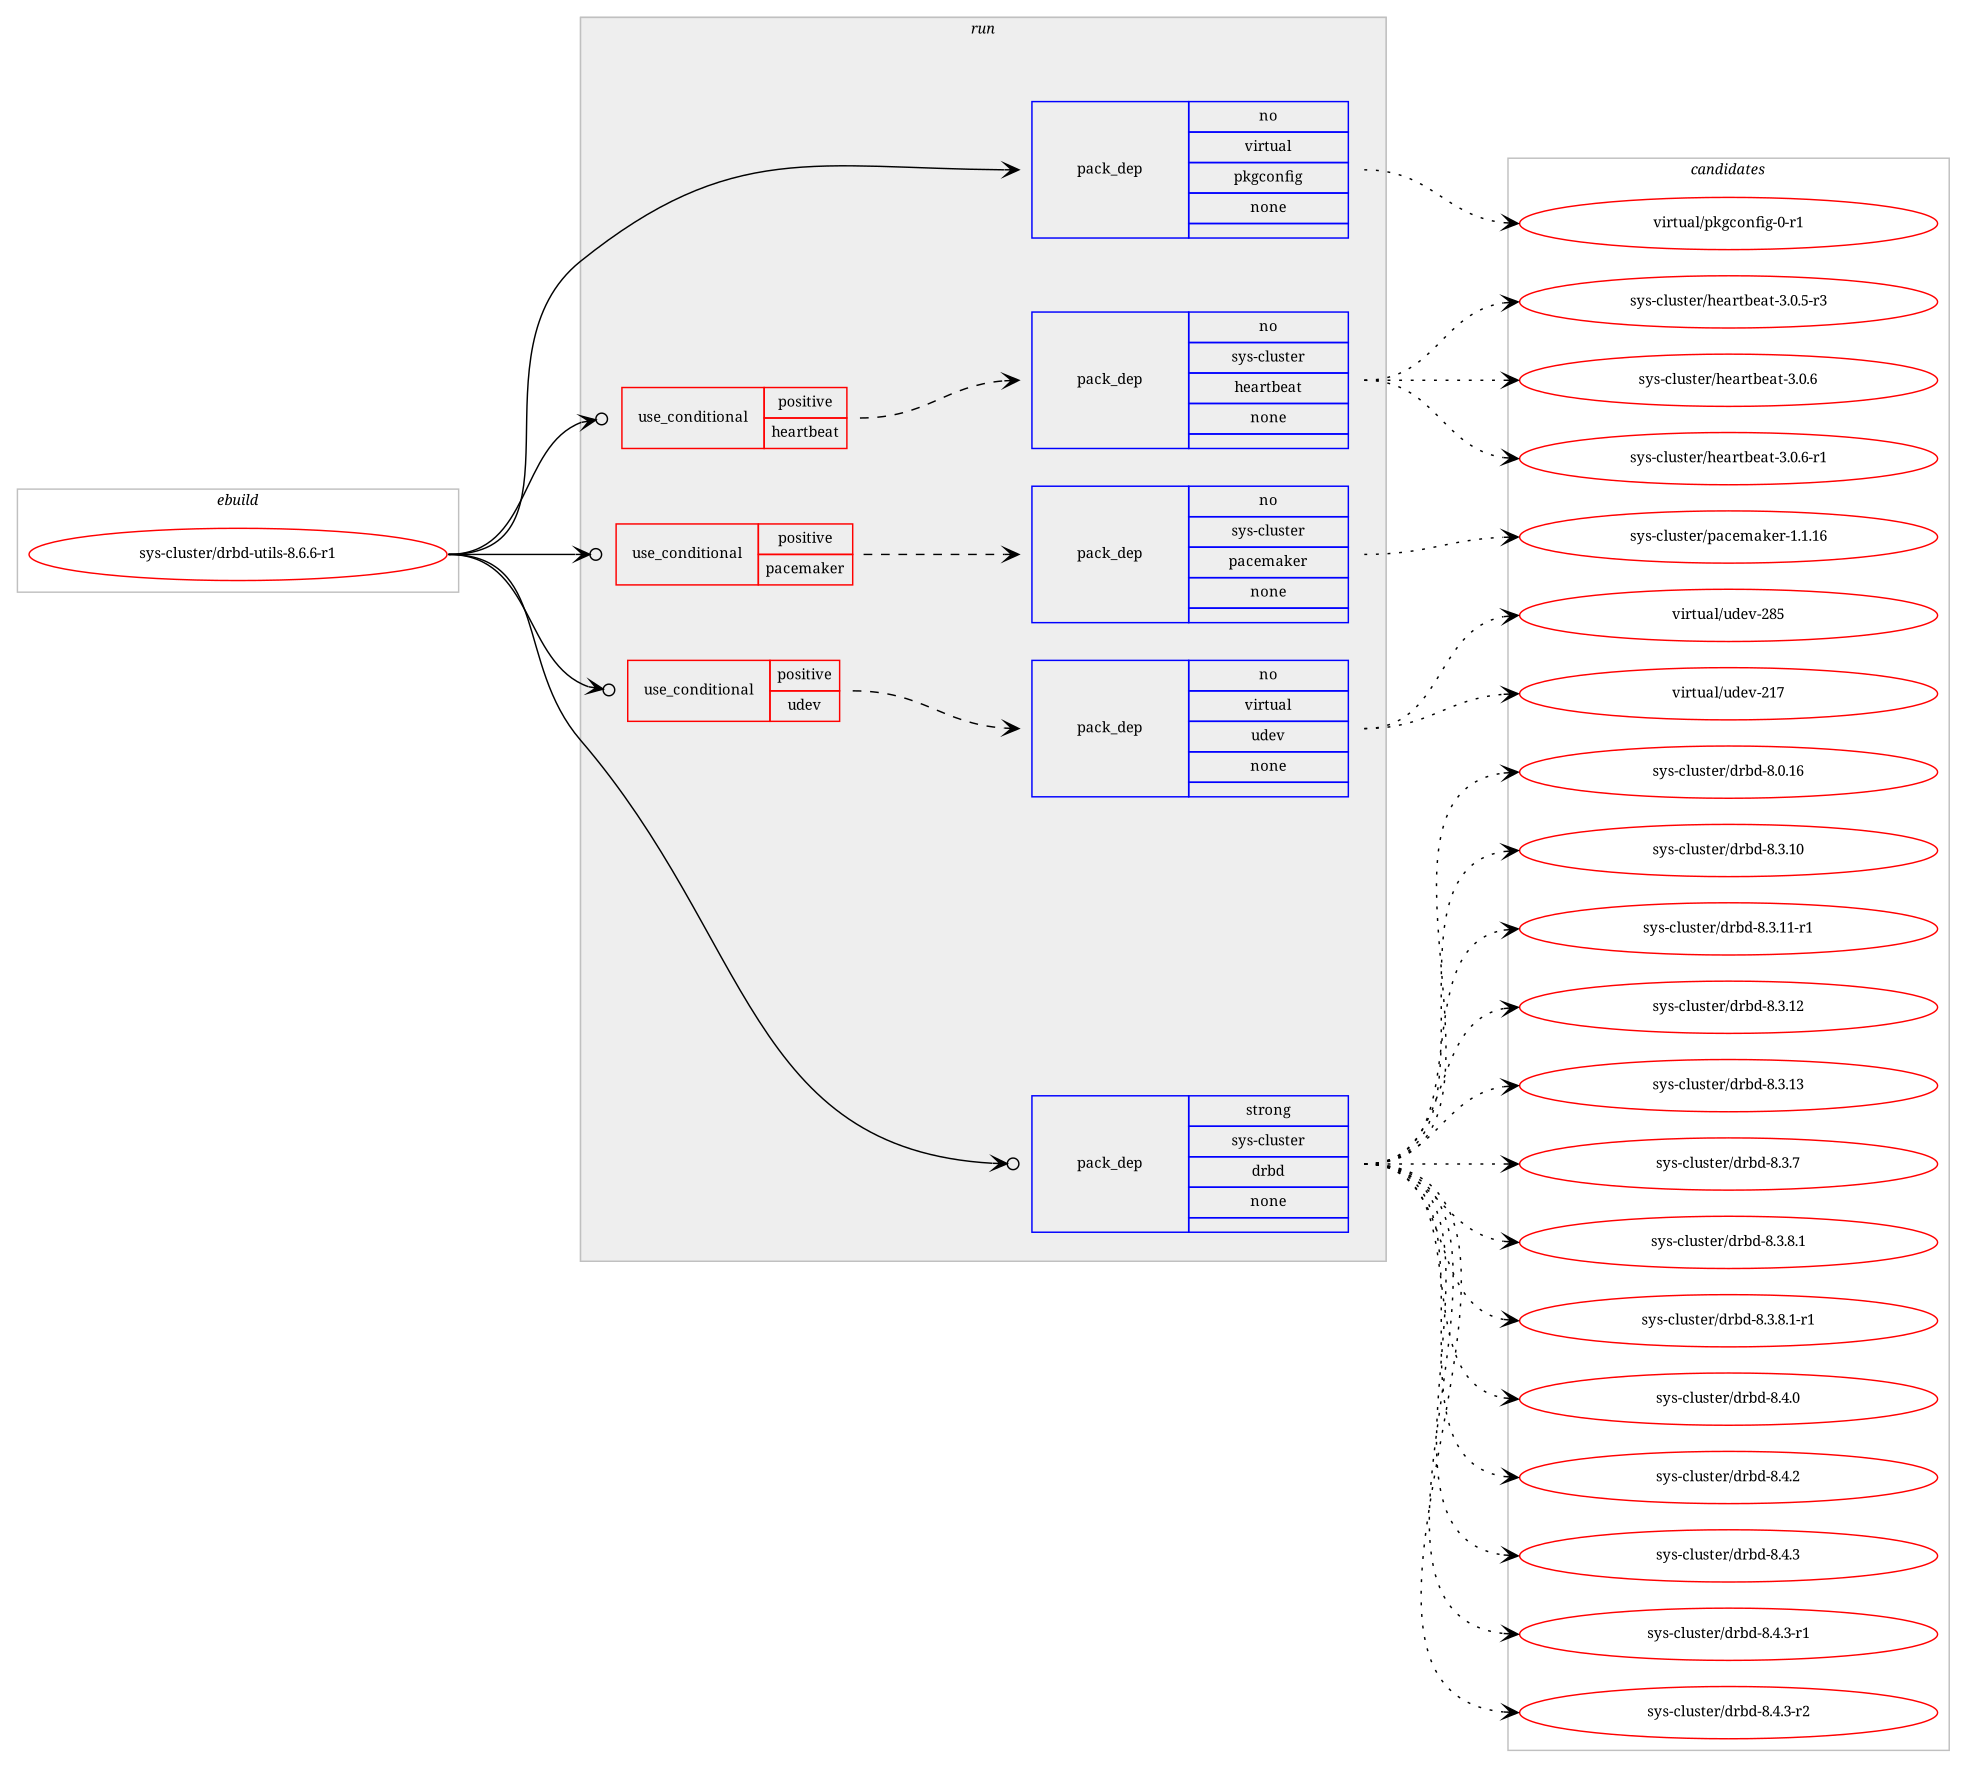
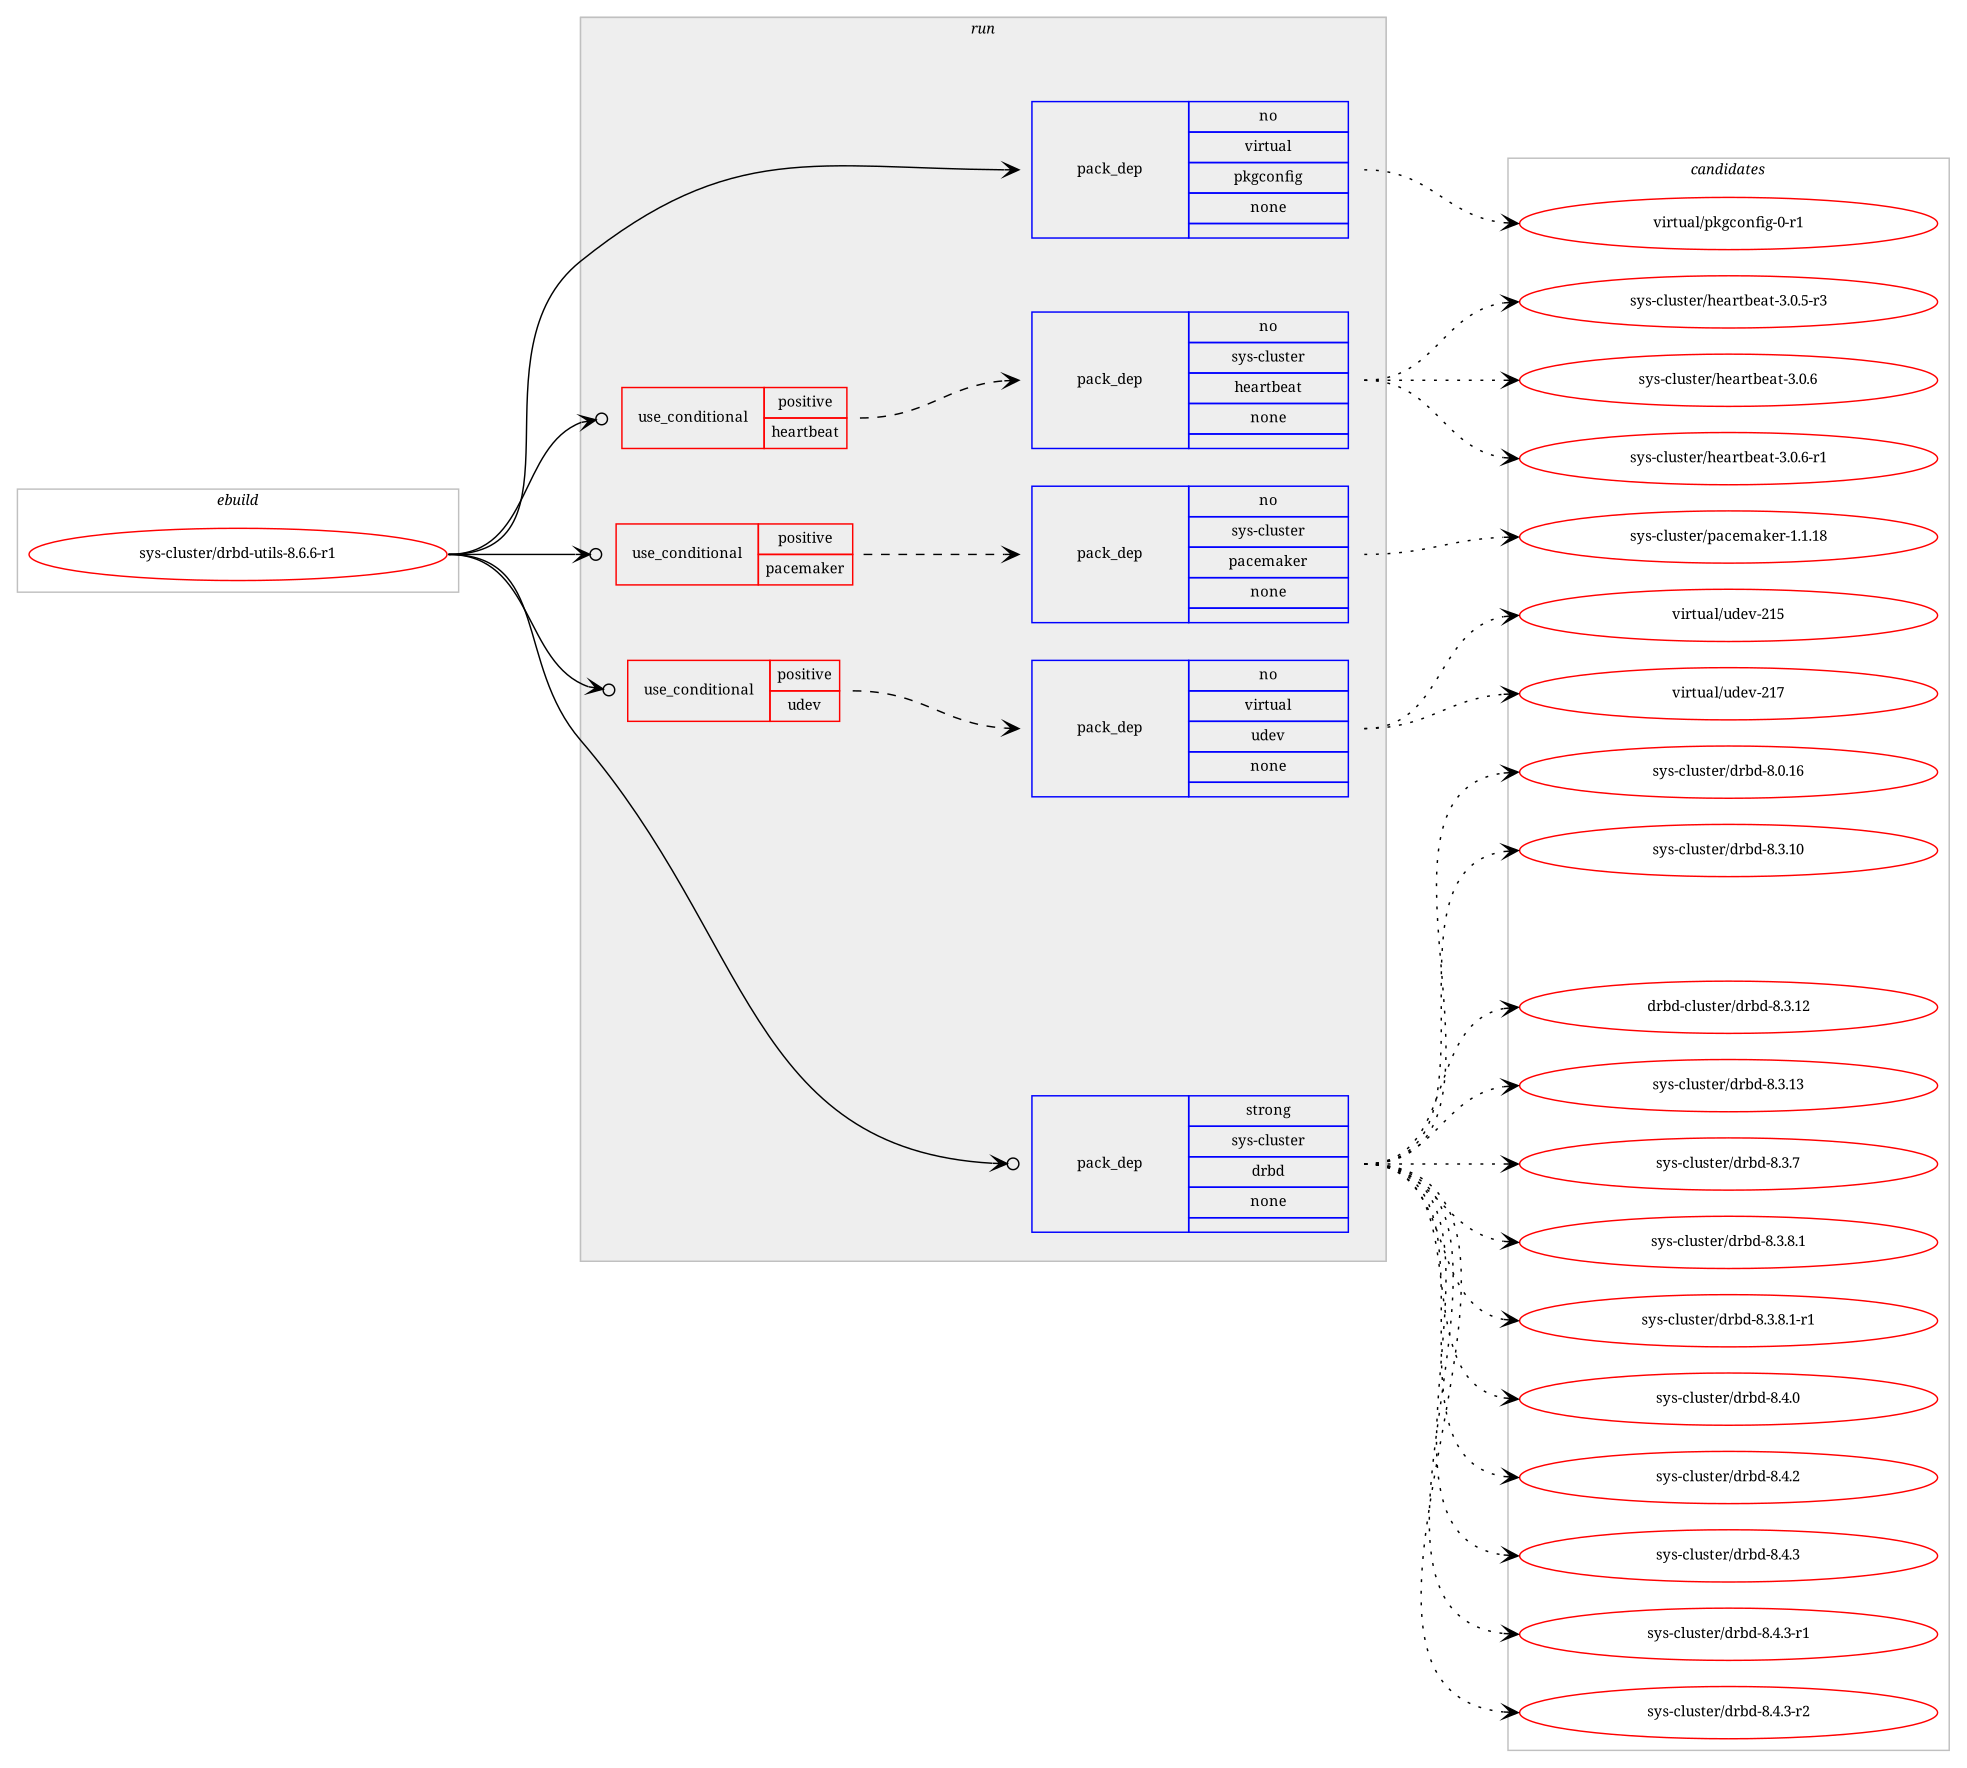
node "sys-cluster/pacemaker-1.1.16": label "sys-cluster/pacemaker-1.1.16" -> "sys-cluster/pacemaker-1.1.18"
node "virtual/udev-285": label "virtual/udev-285" -> "virtual/udev-215"
node "sys-cluster/drbd-8.3.11-r1": removed
node "sys-cluster/drbd-8.3.12": label "sys-cluster/drbd-8.3.12" -> "drbd-cluster/drbd-8.3.12"
